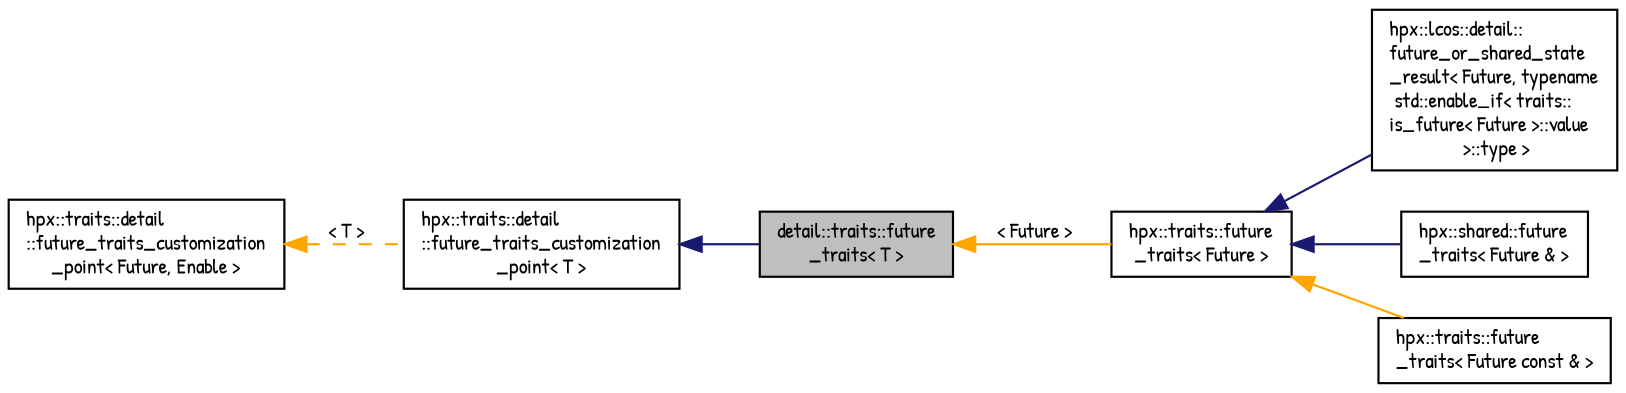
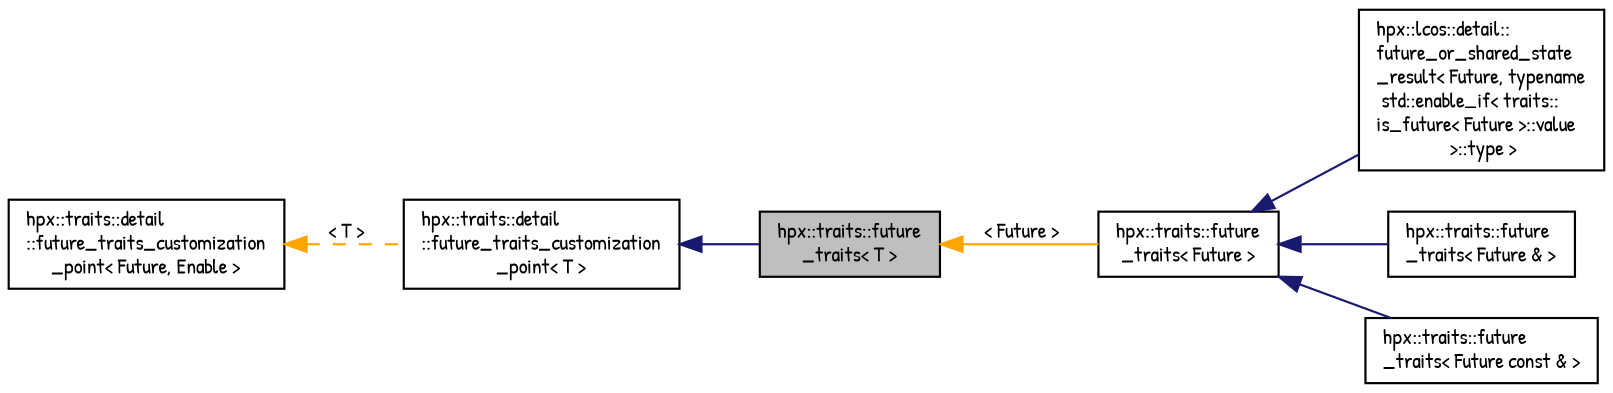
node "detail::traits::future _traits< T >": label "detail::traits::future _traits< T >" -> "hpx::traits::future _traits< T >"
node "hpx::shared::future _traits< Future & >": label "hpx::shared::future _traits< Future & >" -> "hpx::traits::future _traits< Future & >"
edge "hpx::traits::future _traits< Future const & >" -> "hpx::traits::future _traits< Future >": color orange -> midnightblue
